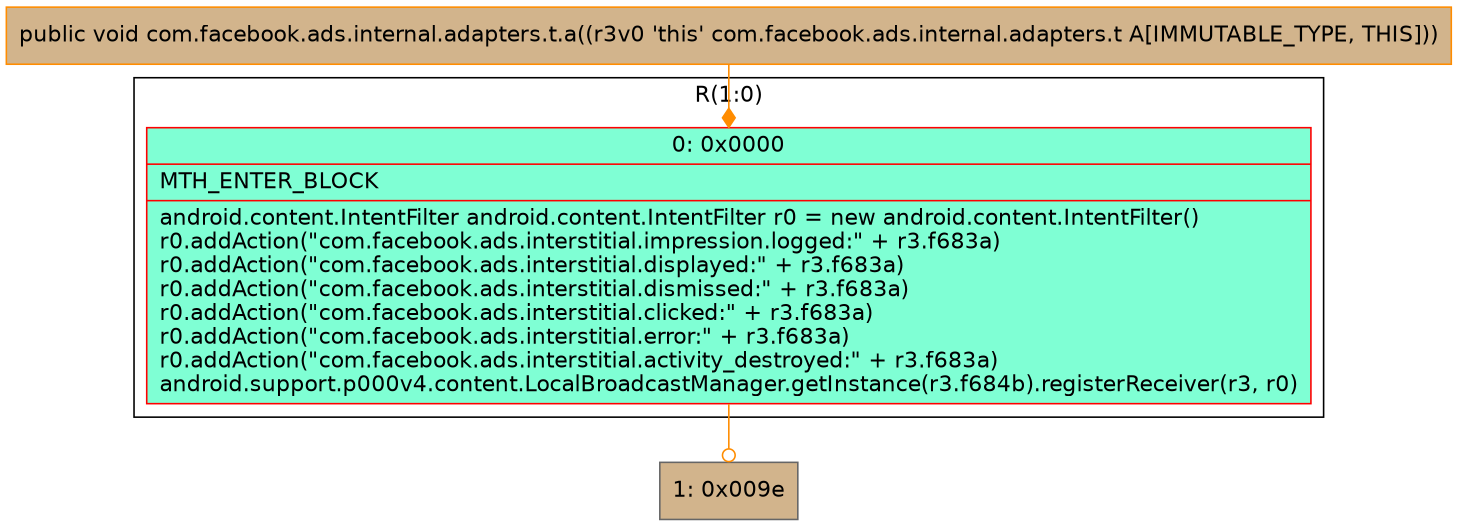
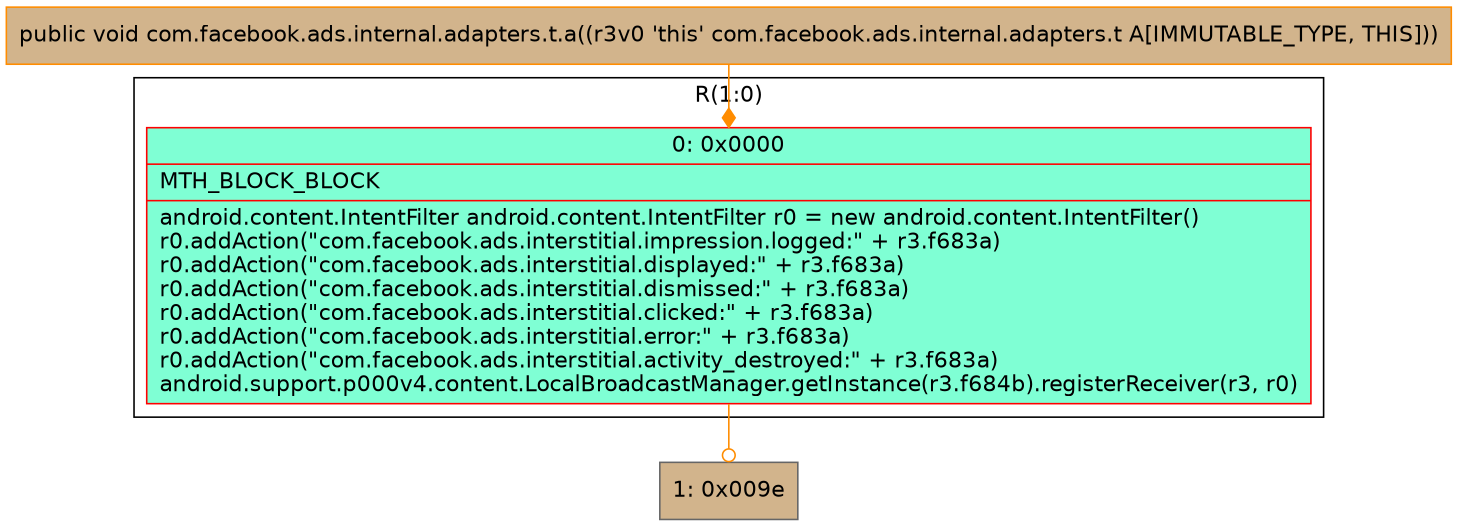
node "0: 0x0000": text "MTH_ENTER_BLOCK" -> "MTH_BLOCK_BLOCK"
